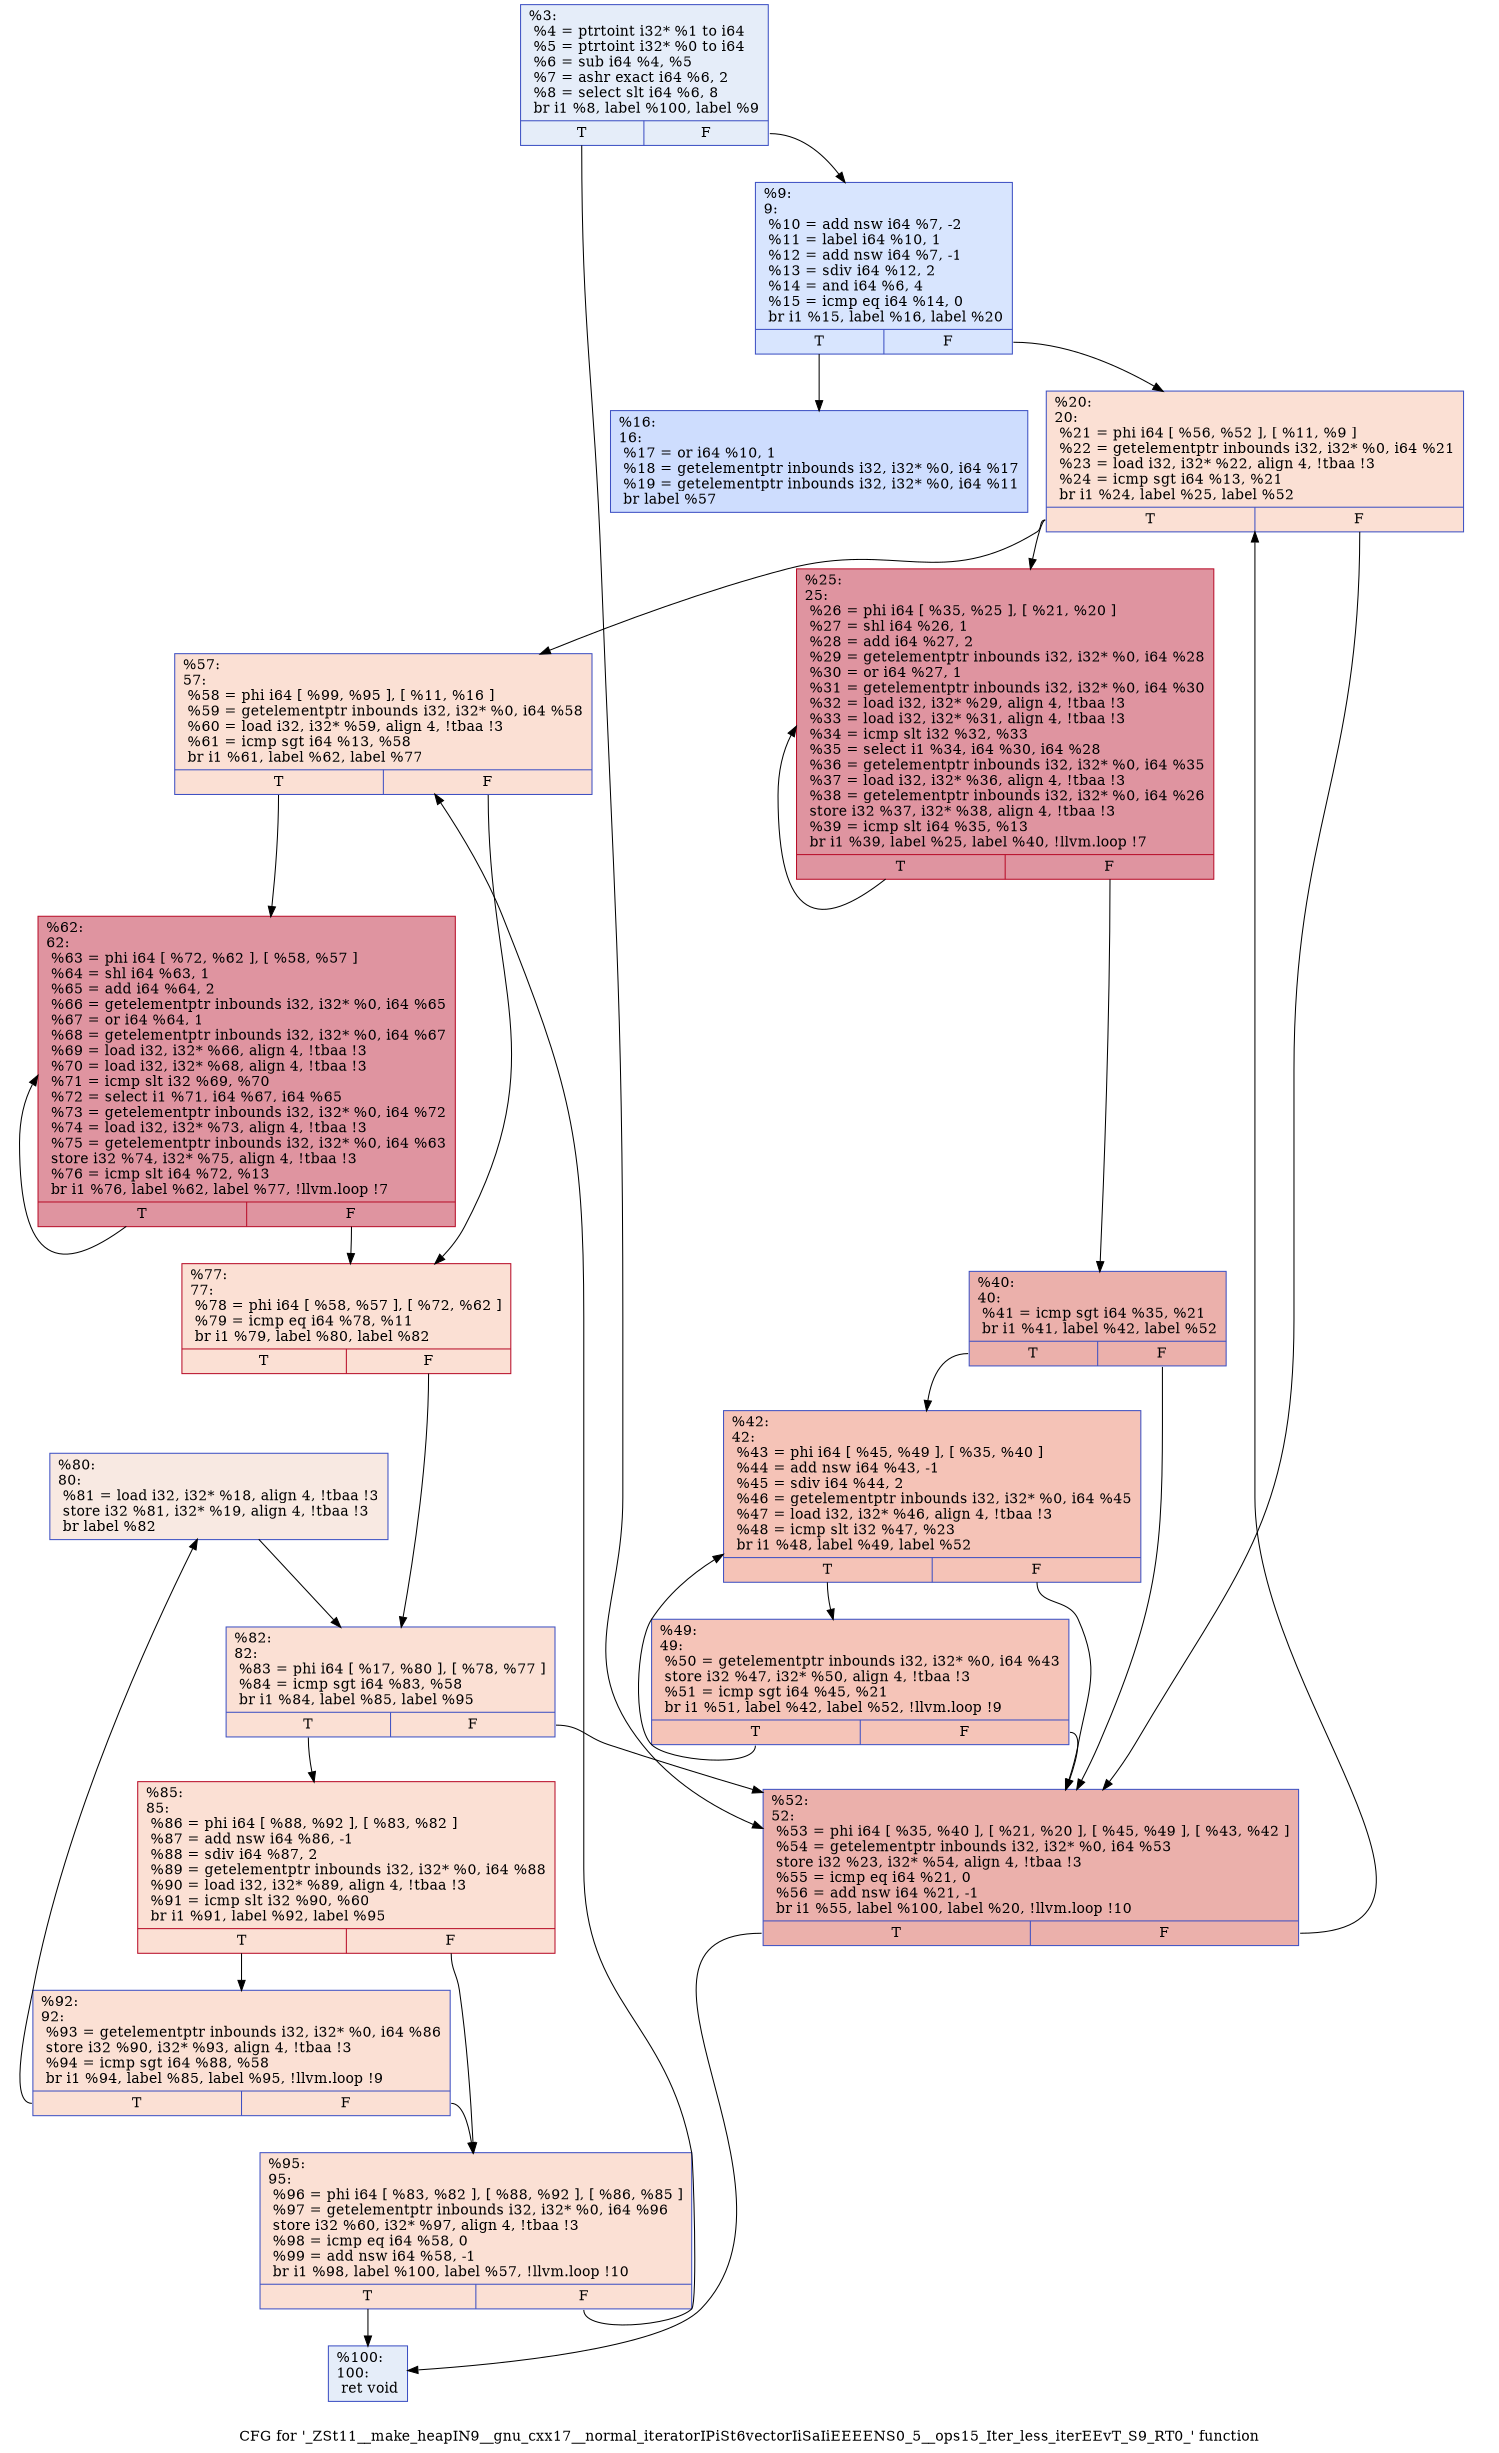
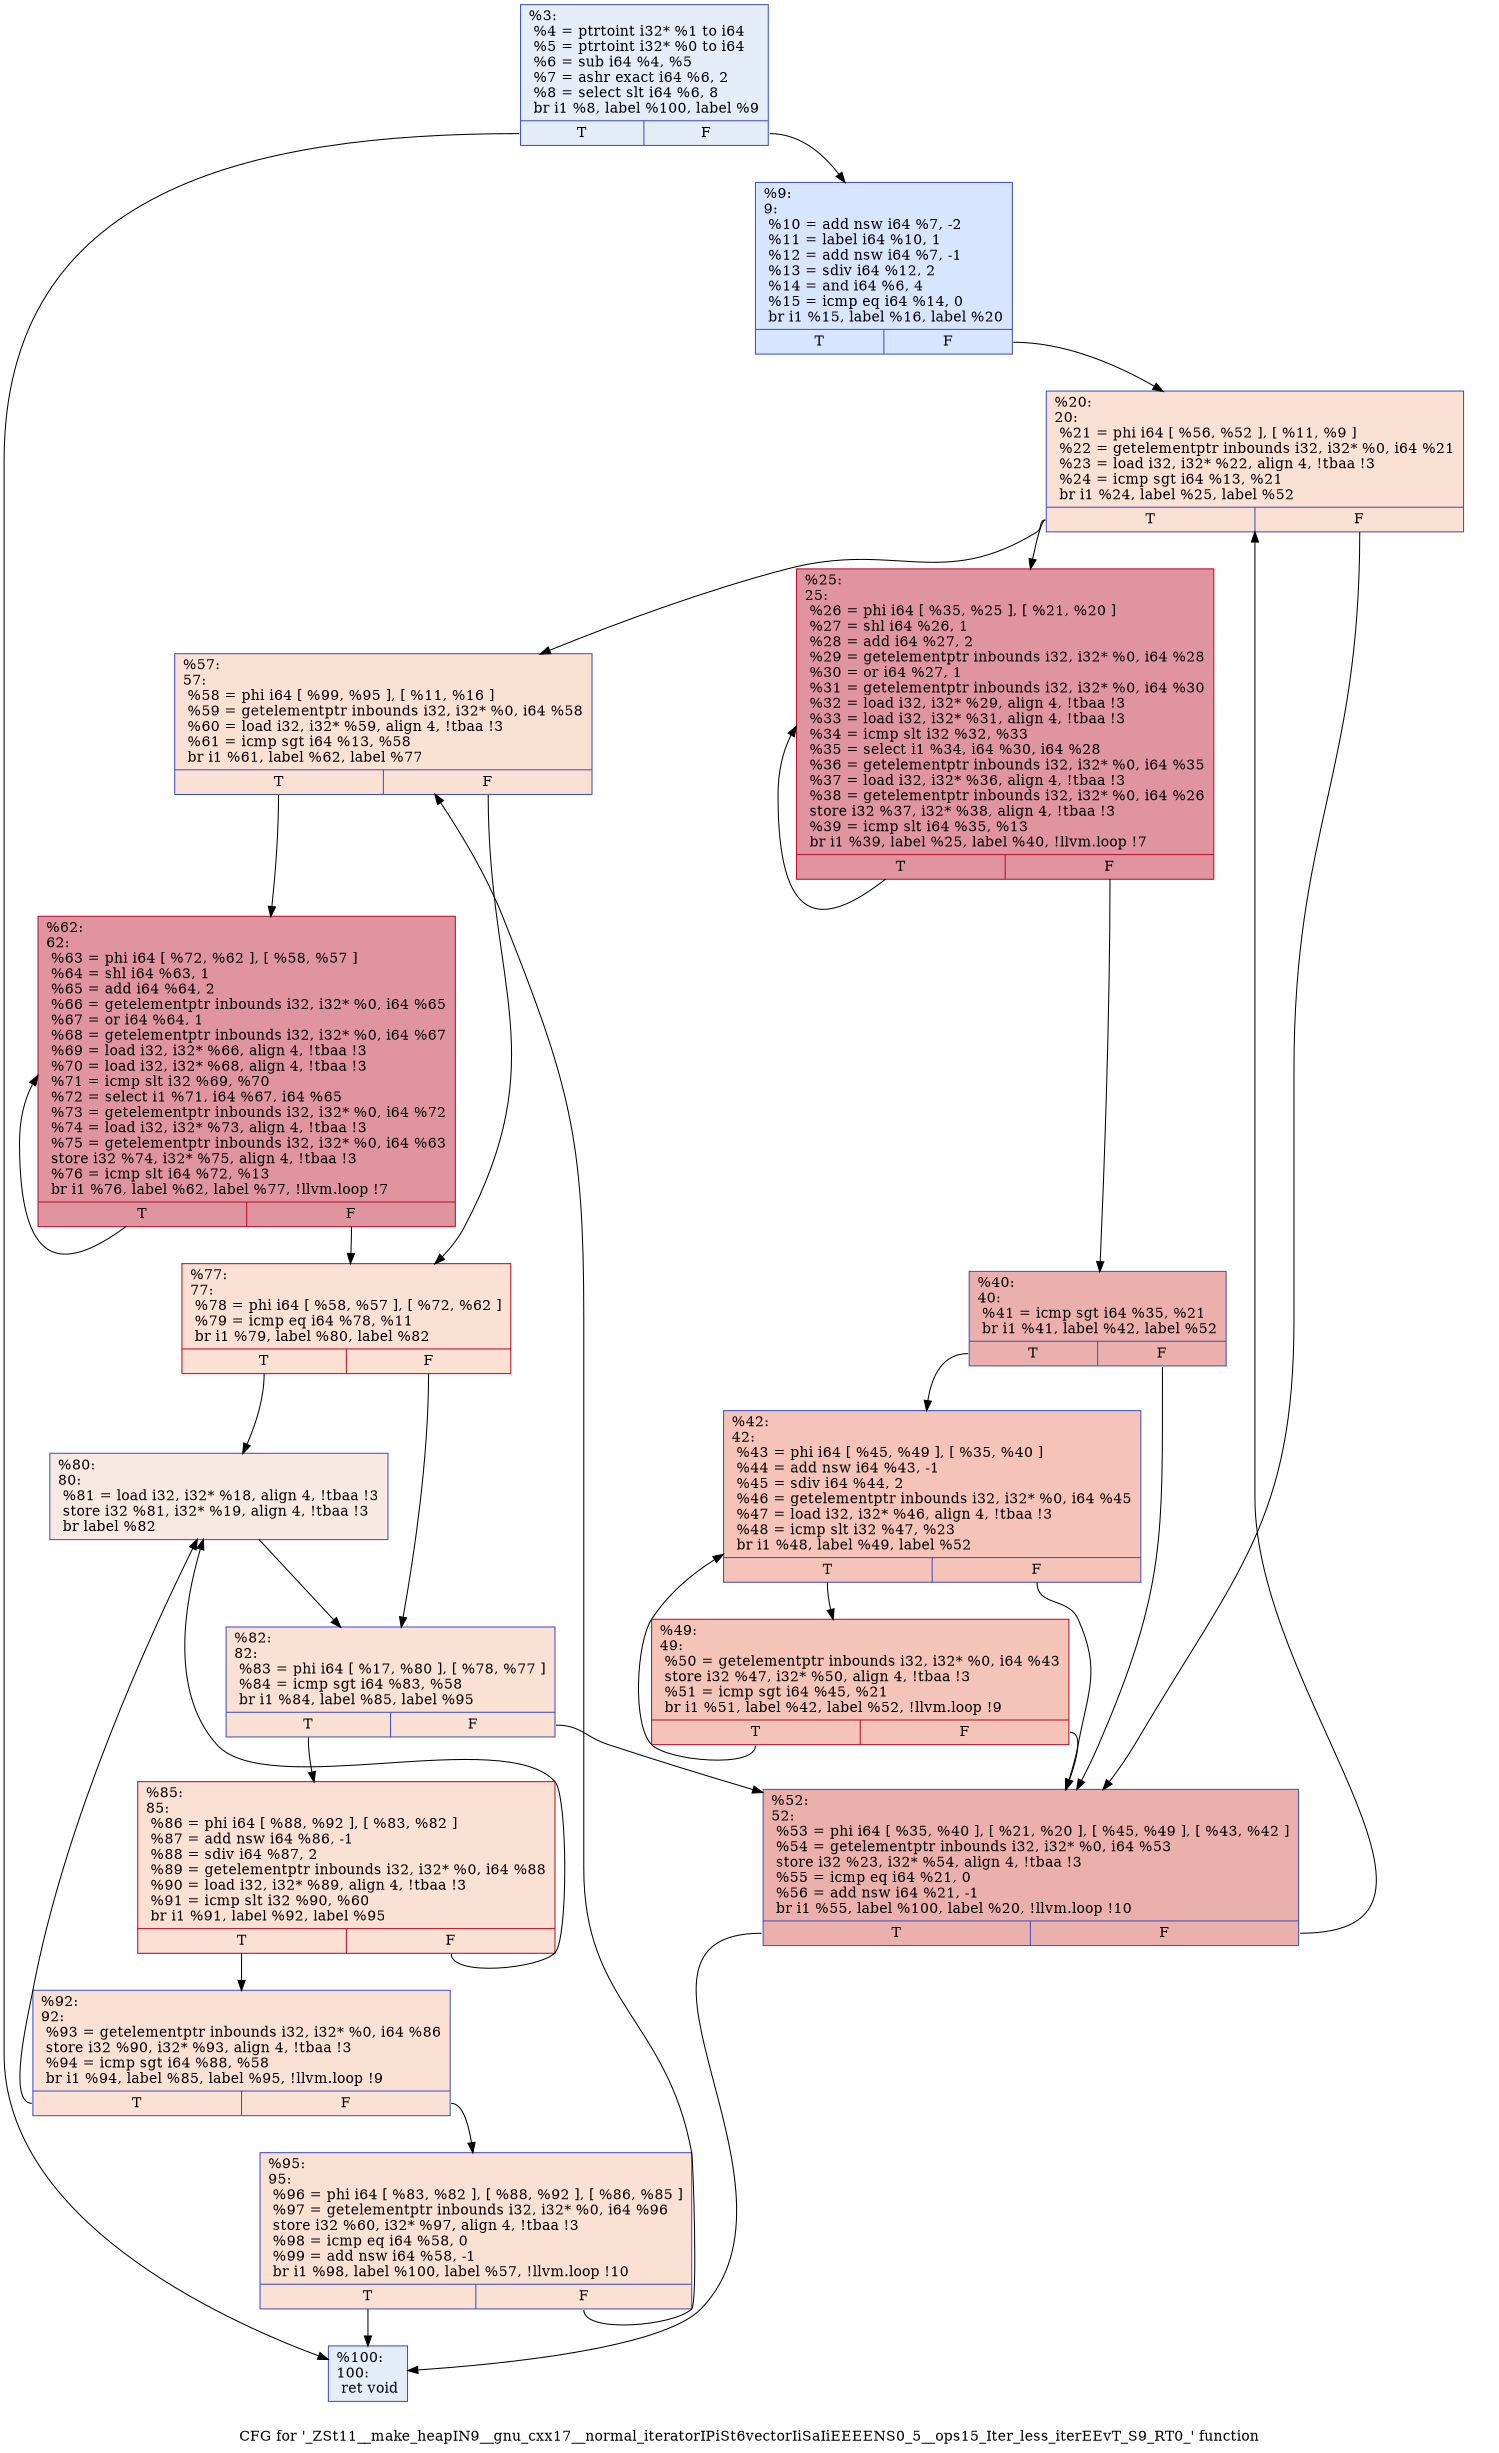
node "%16:": removed
edge "%3:" -> "%52:": now "%3:" -> "%100:"
edge "%77:" -> "%80:": added
node "%49:": color #3d50c3ff -> #b70d28ff
edge "%85:" -> "%95:": now "%85:" -> "%80:"
